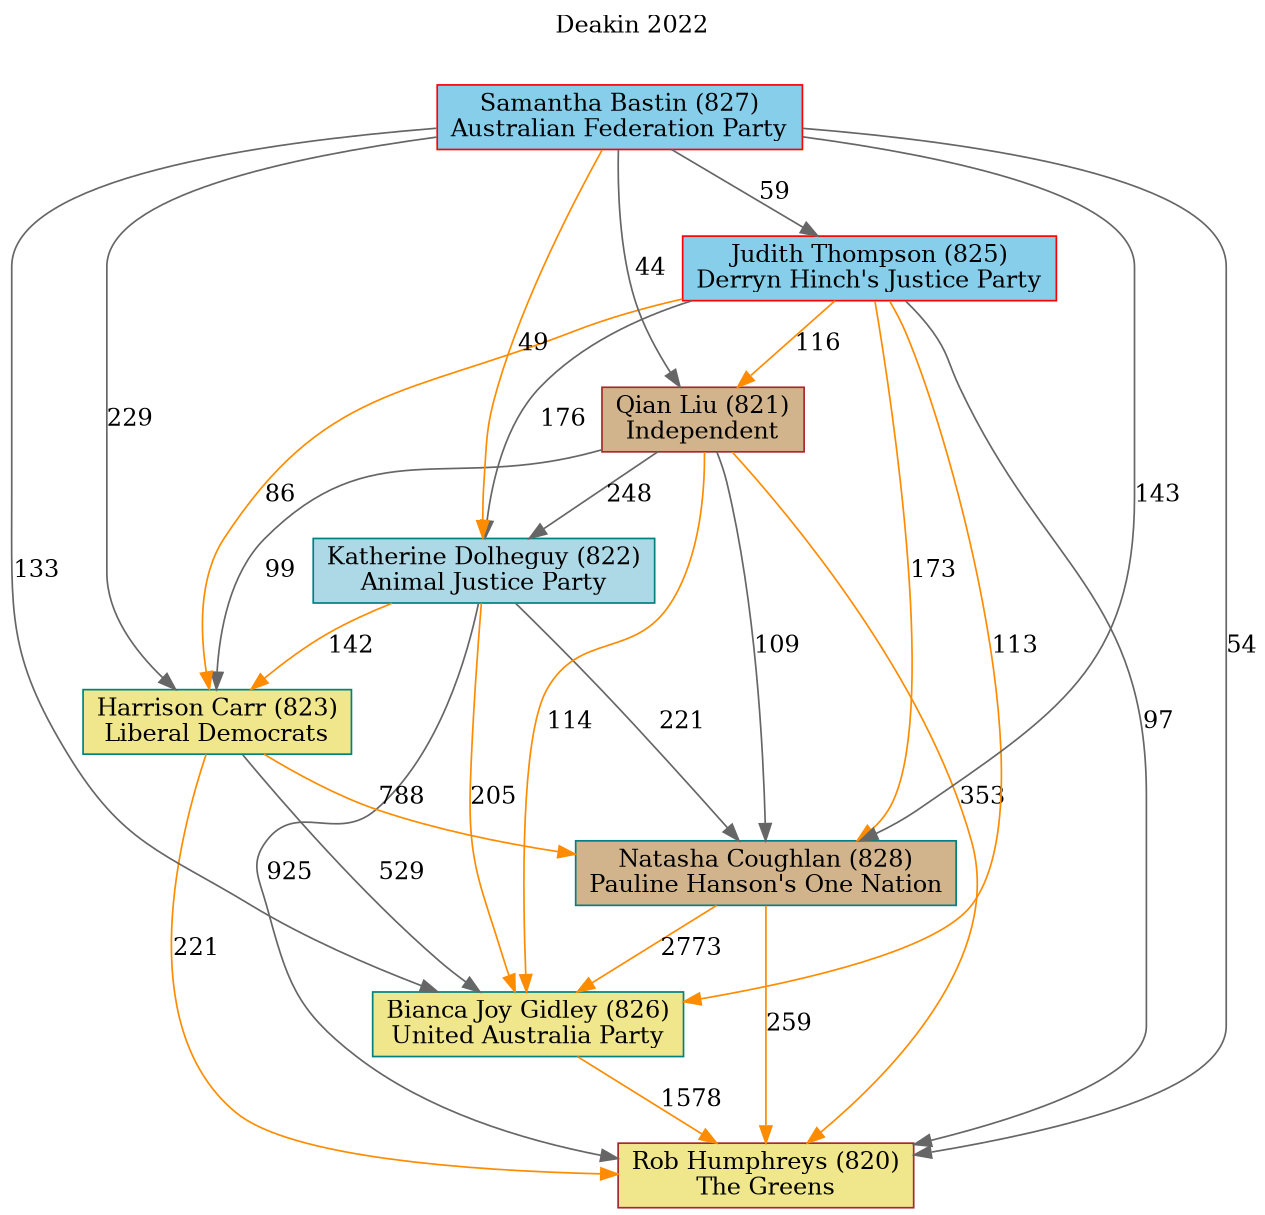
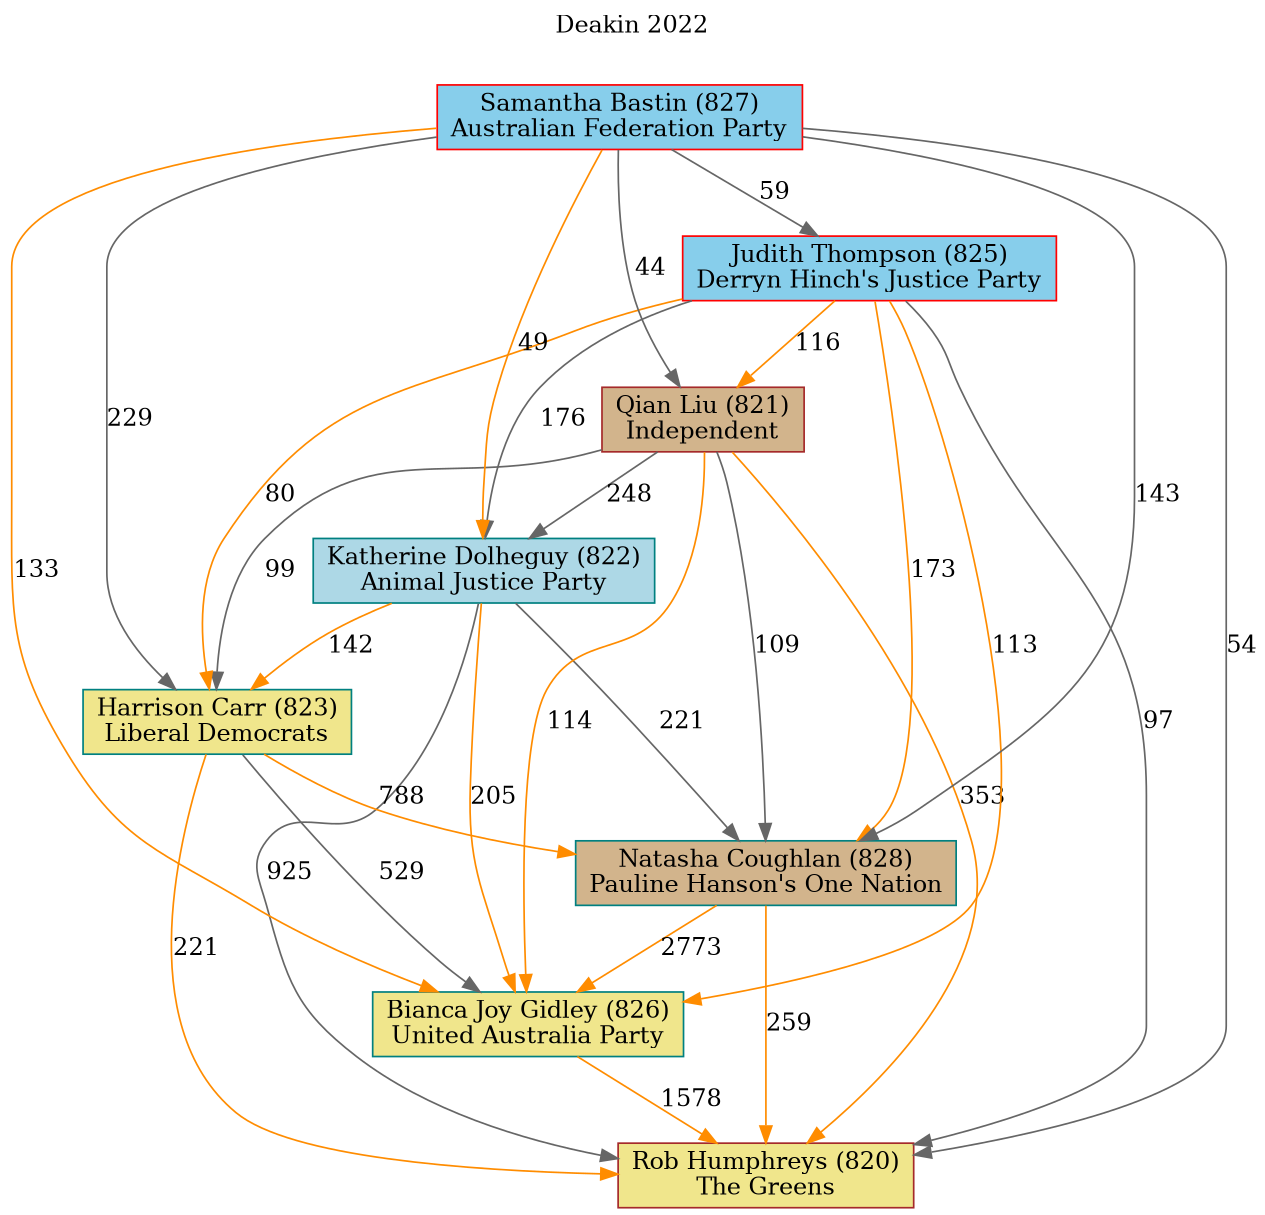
edge "Judith Thompson (825) Derryn Hinch's Justice Party" -> "Harrison Carr (823) Liberal Democrats": label "86" -> "80"
edge "Samantha Bastin (827) Australian Federation Party" -> "Bianca Joy Gidley (826) United Australia Party": color gray40 -> darkorange
